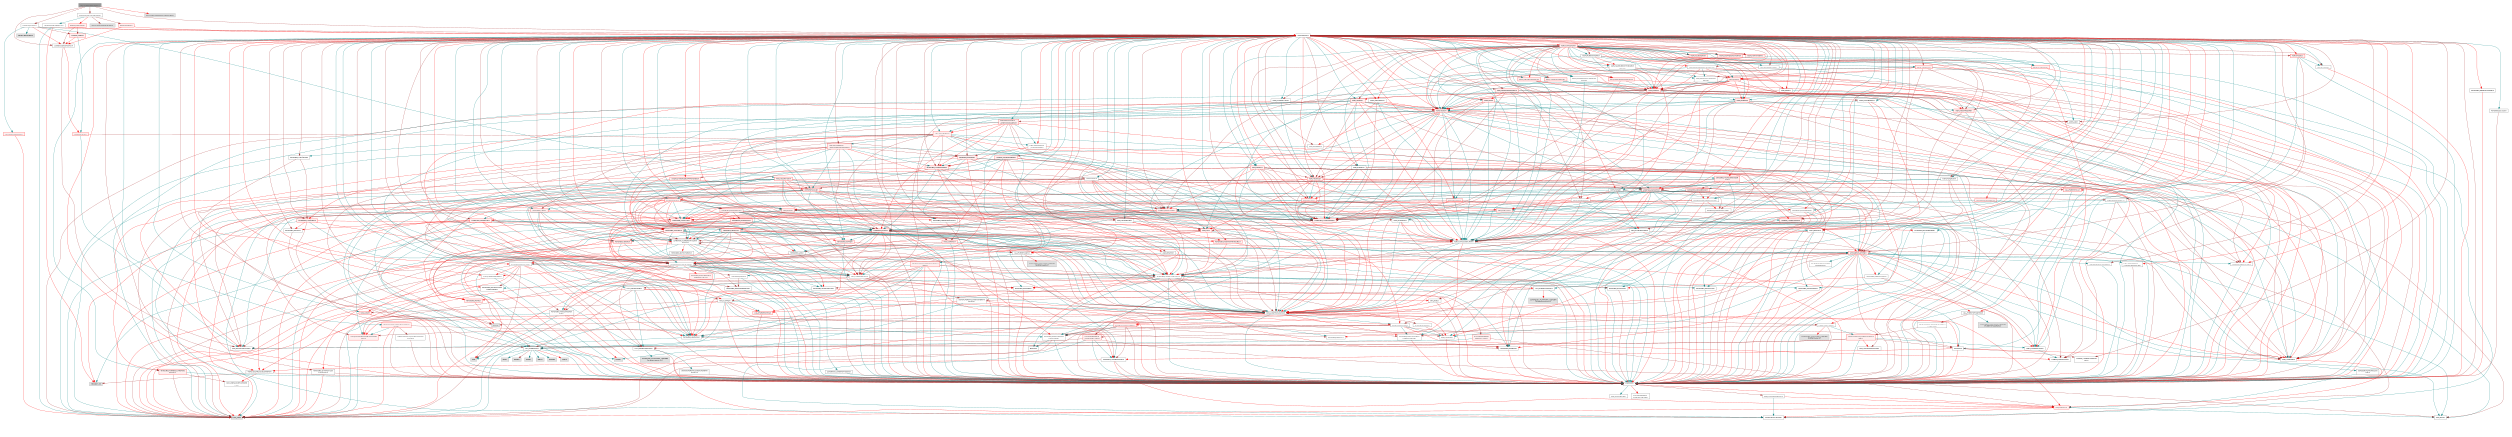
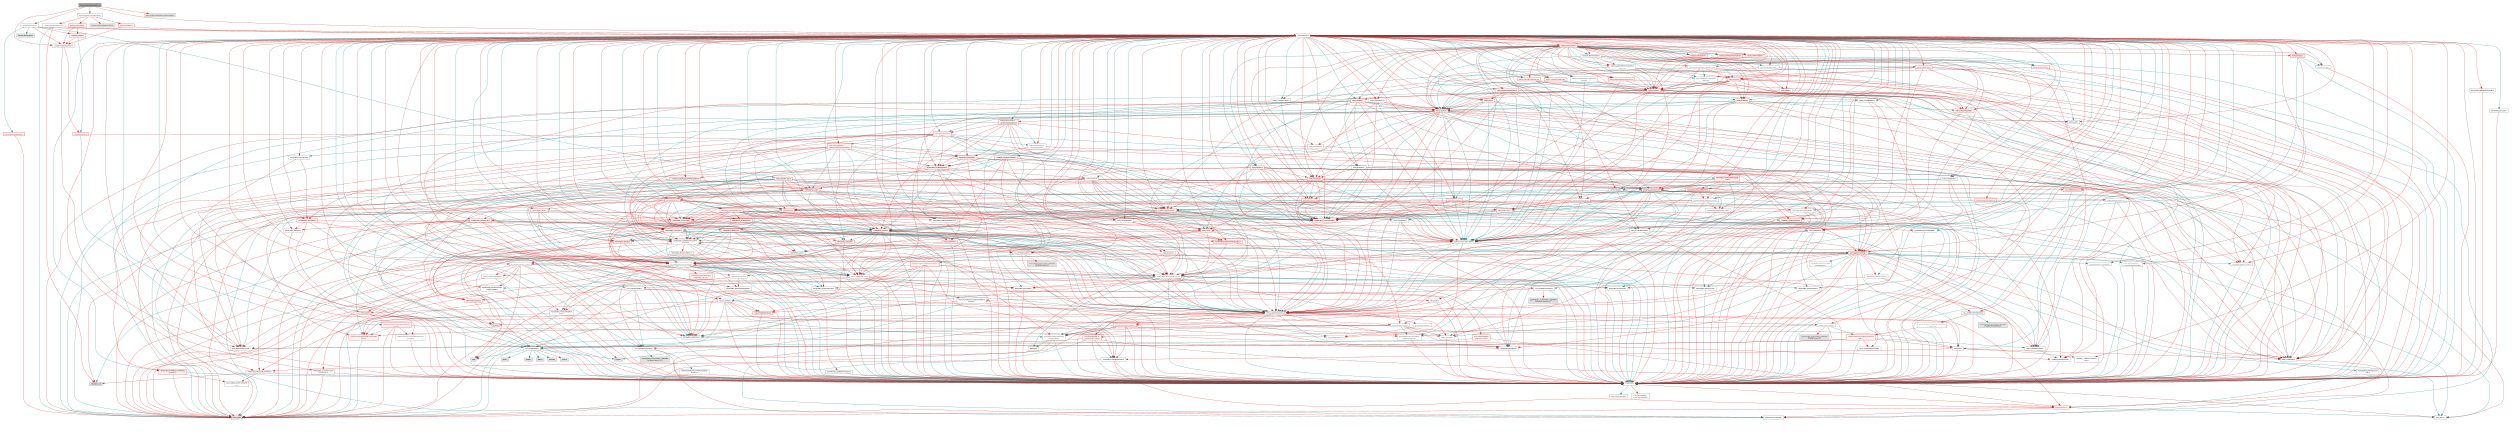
edge "Animation/MirrorDataTable.h" -> "CustomBoneIndexArray.h": color teal -> red
edge "CoreMinimal.h" -> "Traits/UseBitwiseSwap.h": now "CoreMinimal.h" -> "GenericPlatform/GenericPlatform Stricmp.h"
edge "Math/Vector.h" -> "Misc/Parse.h": added
edge "Internationalization /Internationalization.h" -> "Templates/Tuple.h": now "Internationalization /Internationalization.h" -> "Templates/AlignmentTemplates.h"
edge "Containers/ContainerAllocation Policies.h" -> "Containers/ContainerHelpers.h": color teal -> brown
edge "Misc/AssertionMacros.h" -> "Misc/OutputDevice.h": now "Misc/AssertionMacros.h" -> "Templates/EnableIf.h"
edge "Templates/Models.h" -> "Misc/VarArgs.h": now "Templates/Models.h" -> "Templates/Identity.h"
node "stddef.h": removed
node "Misc/CoreMiscDefines.h": removed
